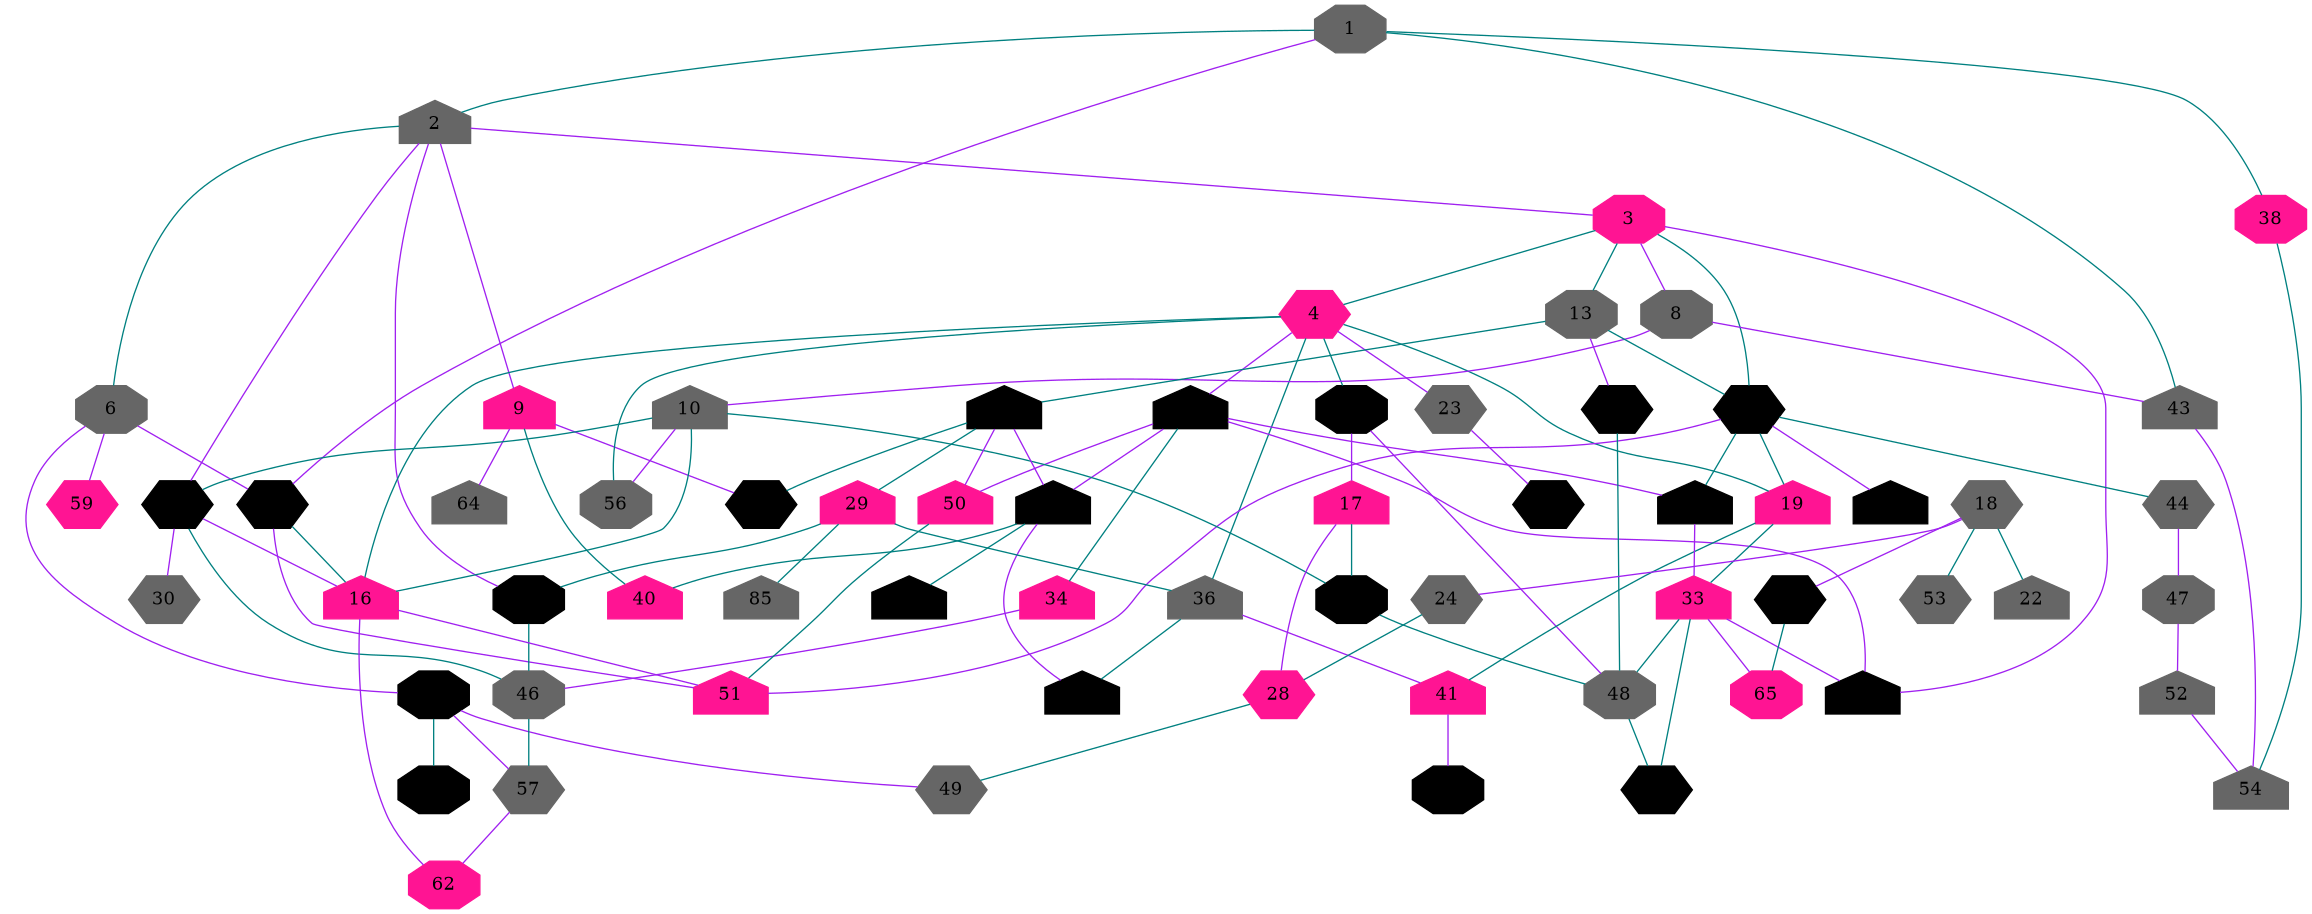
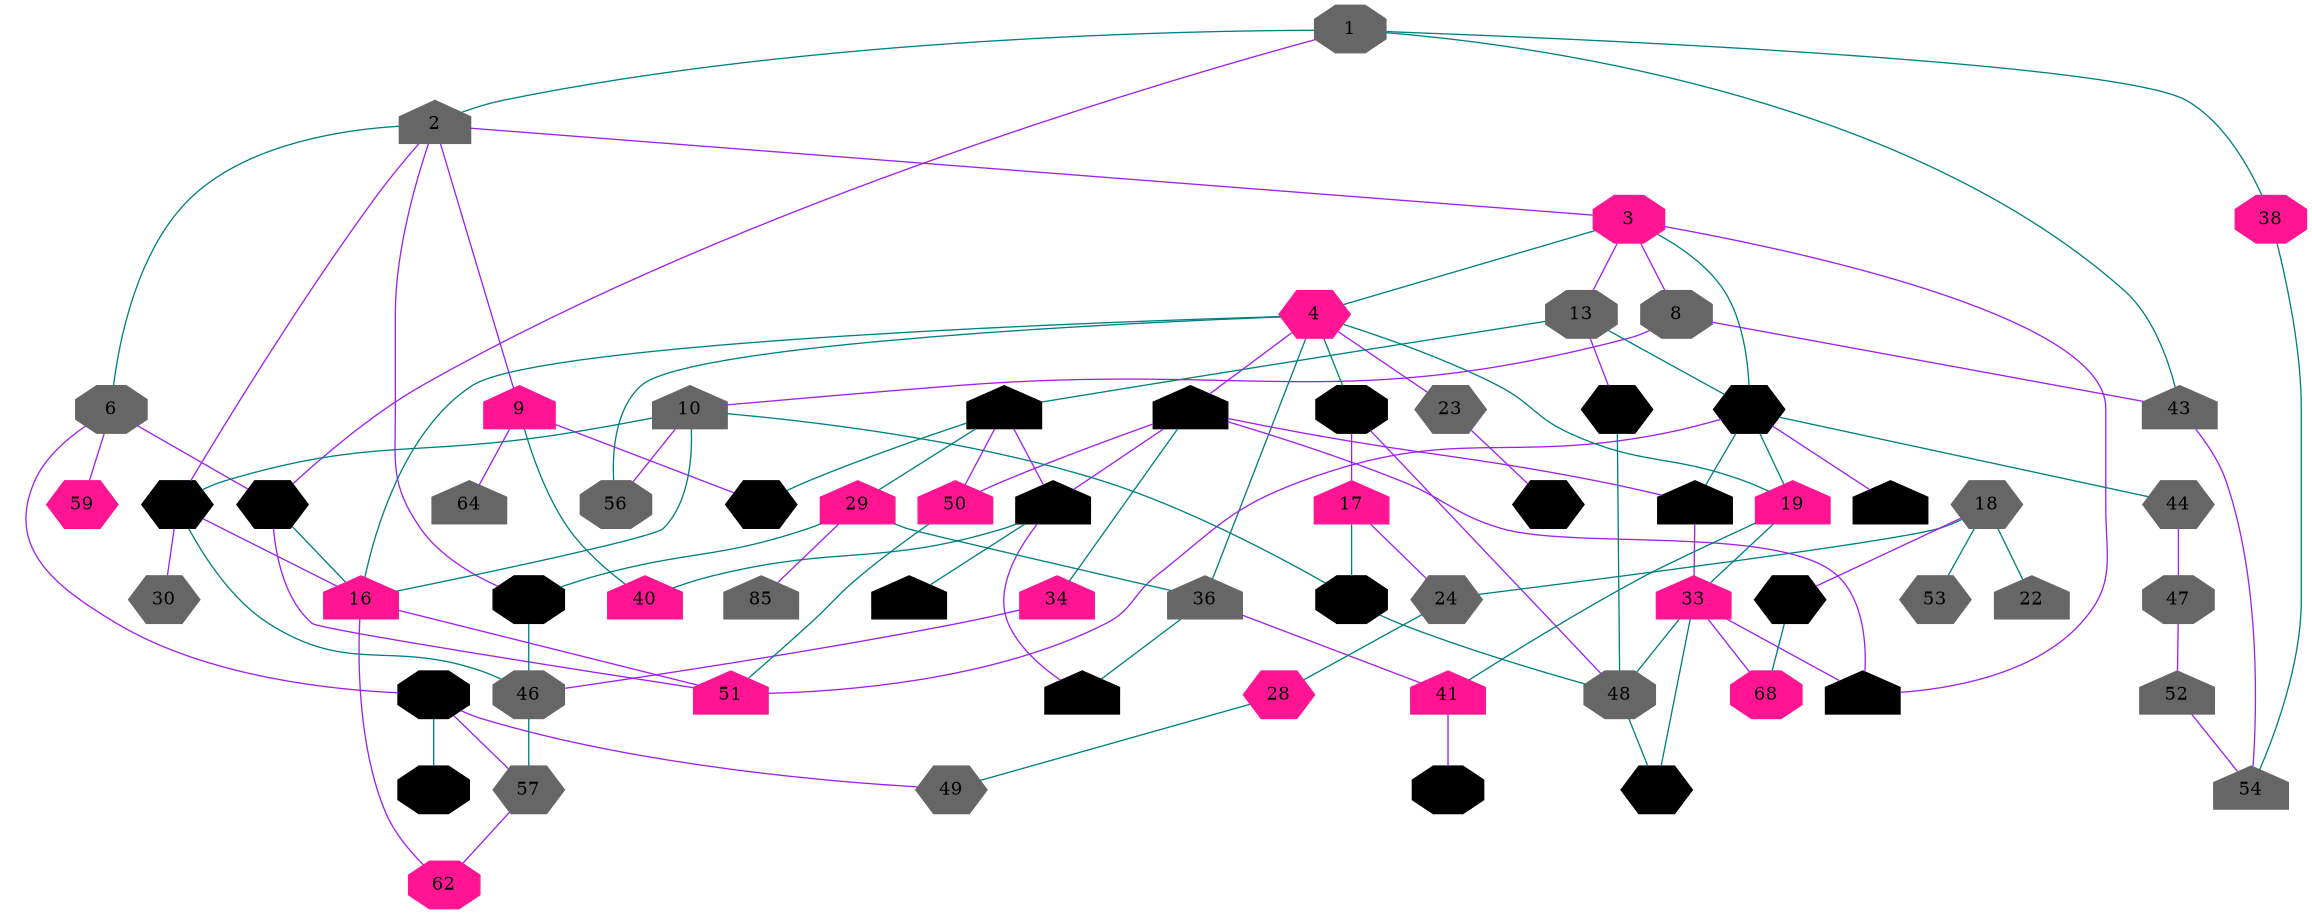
edge "3" -- "13": color teal -> purple
edge "29" -- "85": color teal -> purple
edge "18" -- "24": color purple -> teal
edge "17" -- "28": now "17" -- "24"
node "65": label "65" -> "68"
